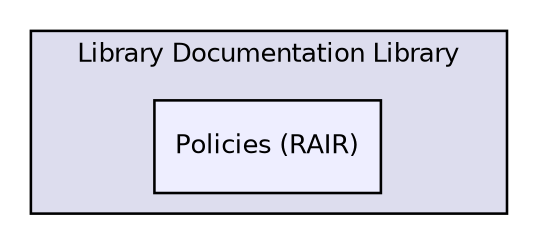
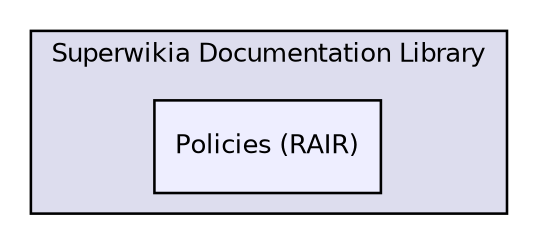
cluster "Library Documentation Library": label "Library Documentation Library" -> "Superwikia Documentation Library"
